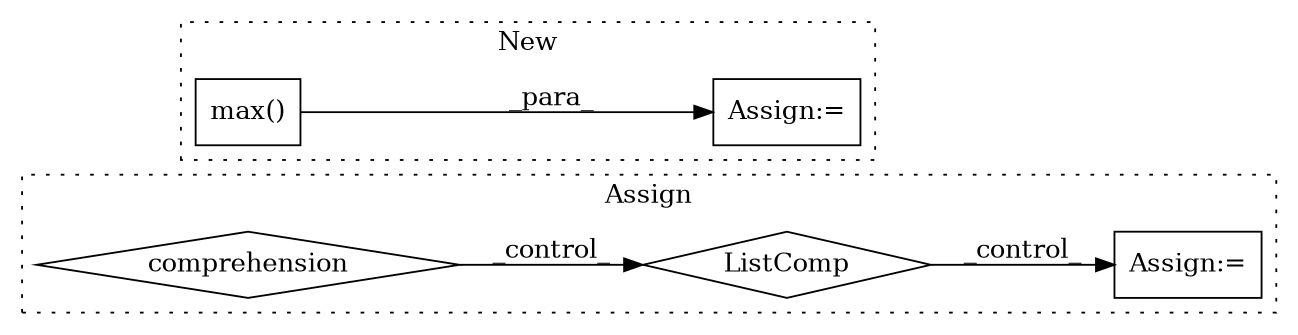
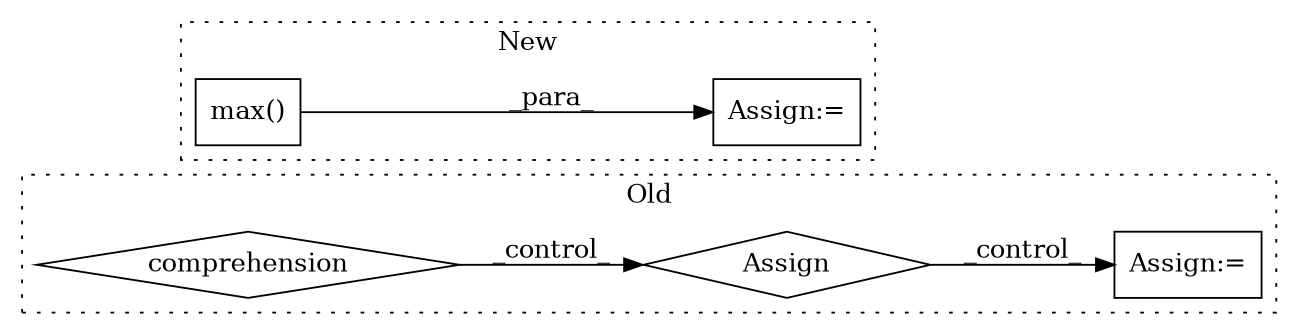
cluster "Assign": label "Assign" -> "Old"
node "ListComp": label "ListComp" -> "Assign"
